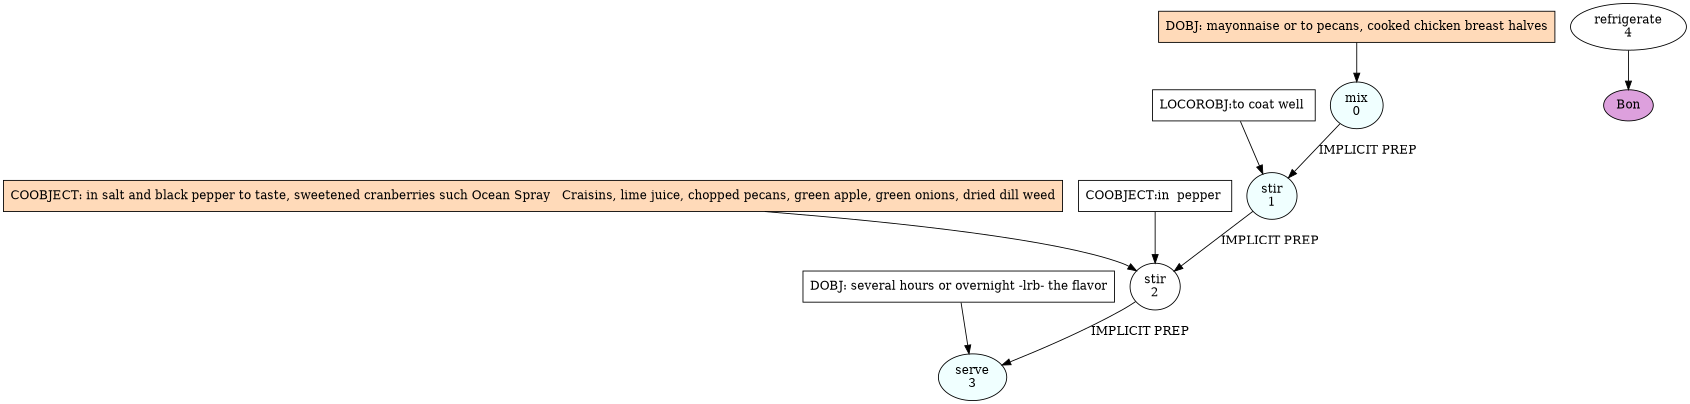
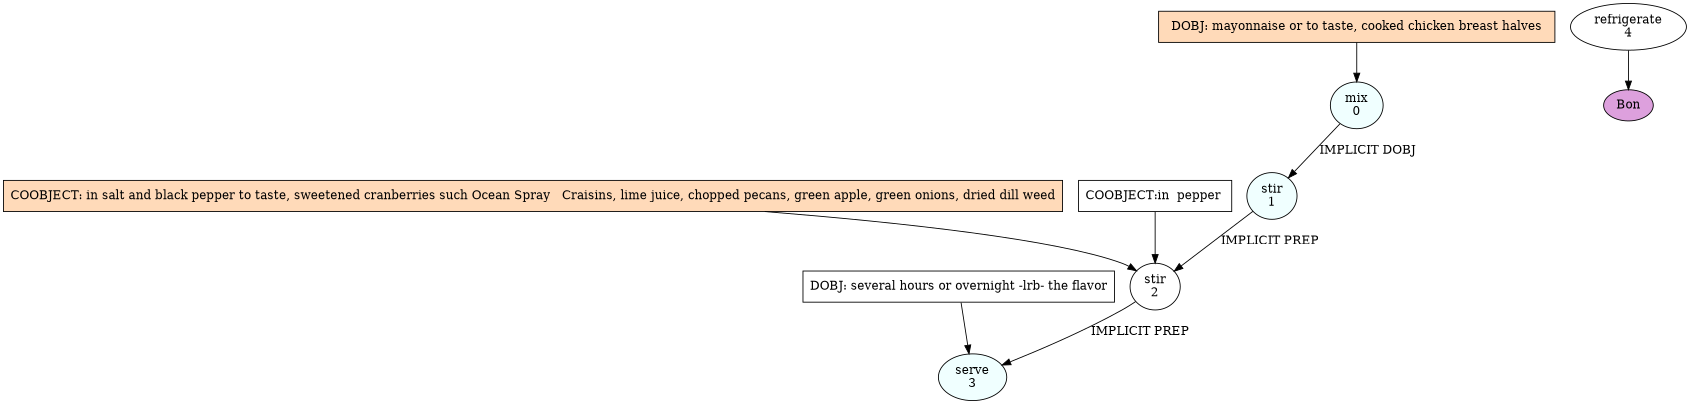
node "DOBJ: mayonnaise or to pecans, cooked chicken breast halves": label "DOBJ: mayonnaise or to pecans, cooked chicken breast halves" -> "DOBJ: mayonnaise or to taste, cooked chicken breast halves"
node "LOCOROBJ:to coat well": removed
edge "mix 0" -> "stir 1": label "IMPLICIT PREP" -> "IMPLICIT DOBJ"
